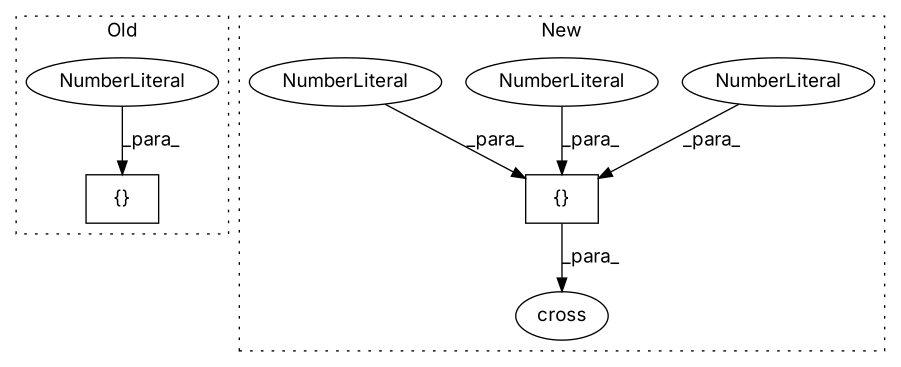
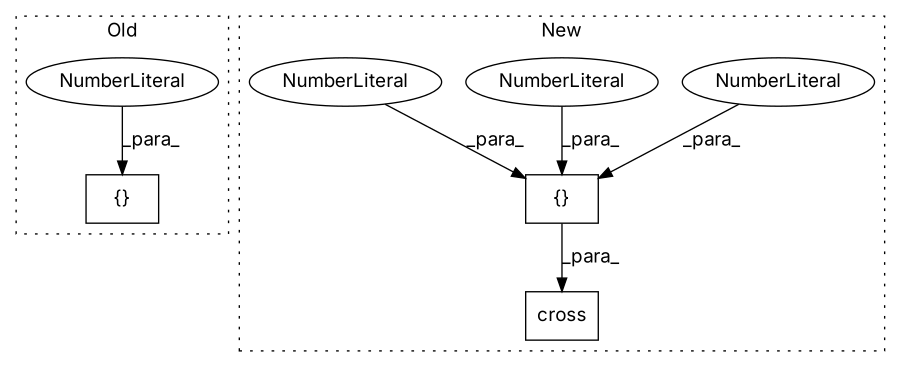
node "cross": shape ellipse -> box
